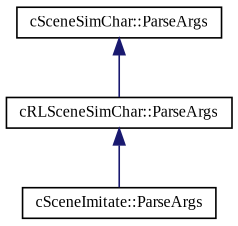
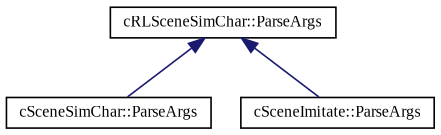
edge "cRLSceneSimChar::ParseArgs" -> "cSceneSimChar::ParseArgs": reversed
